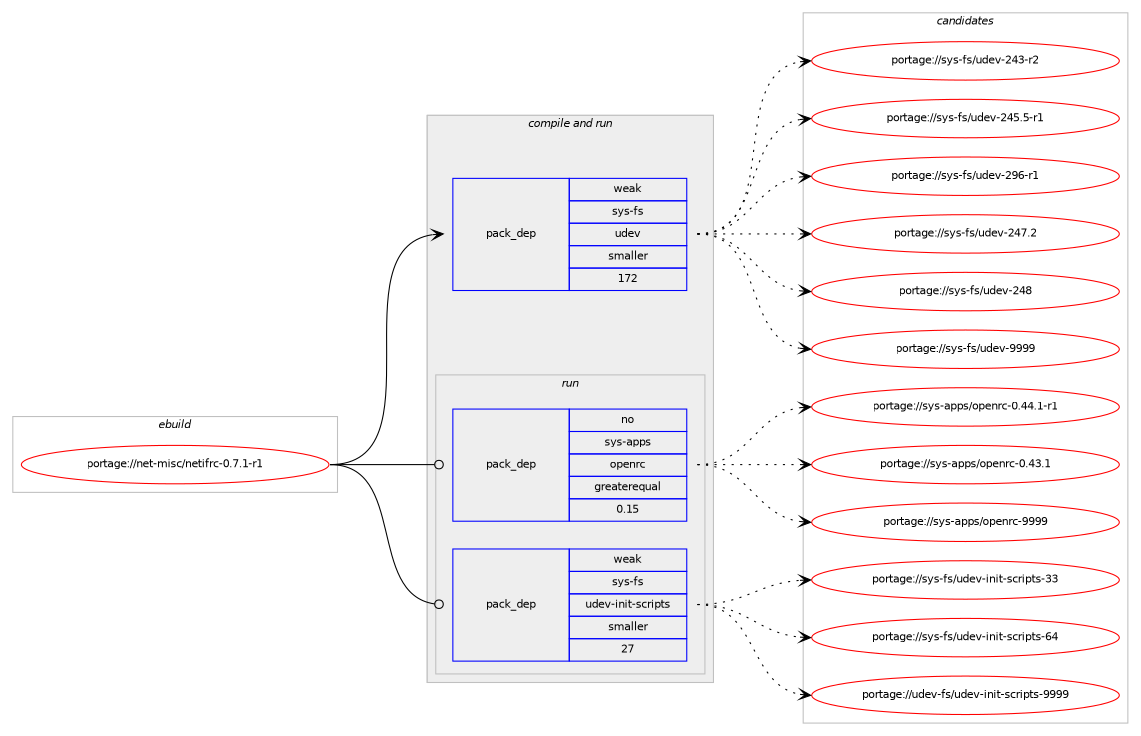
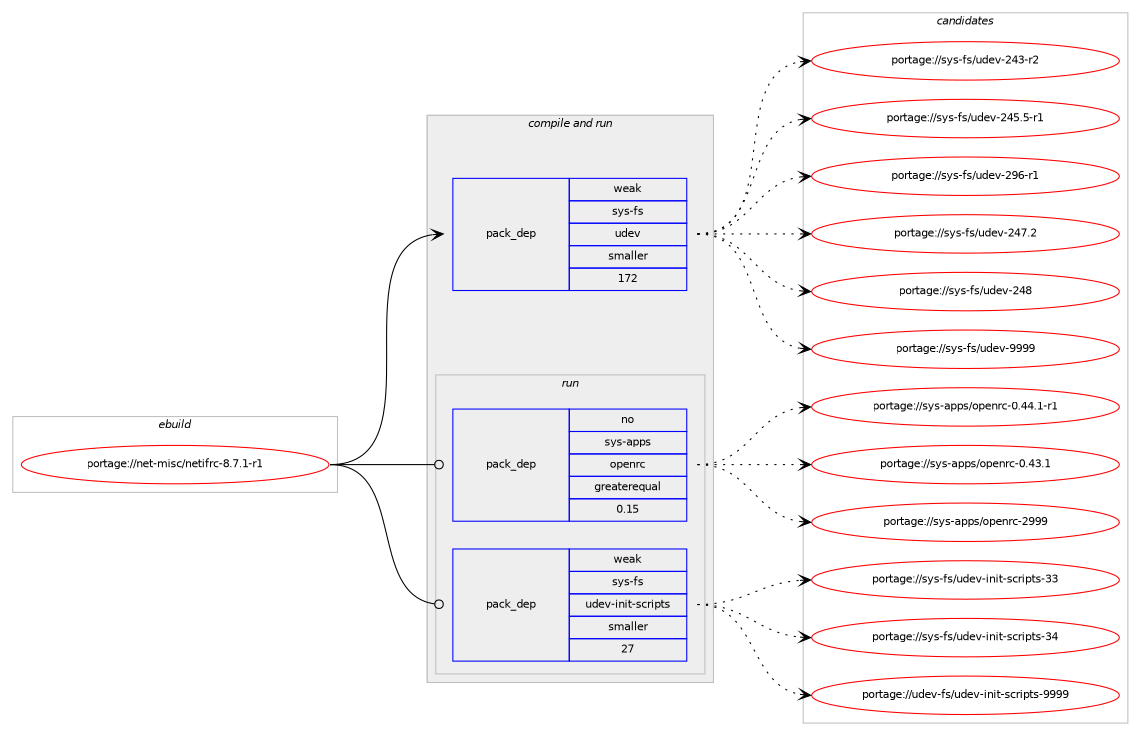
node "portage://net-misc/netifrc-0.7.1-r1": label "portage://net-misc/netifrc-0.7.1-r1" -> "portage://net-misc/netifrc-8.7.1-r1"
node "portage://sys-apps/openrc-9999": label "portage://sys-apps/openrc-9999" -> "portage://sys-apps/openrc-2999"
node "portage://sys-fs/udev-init-scripts-64": label "portage://sys-fs/udev-init-scripts-64" -> "portage://sys-fs/udev-init-scripts-34"
